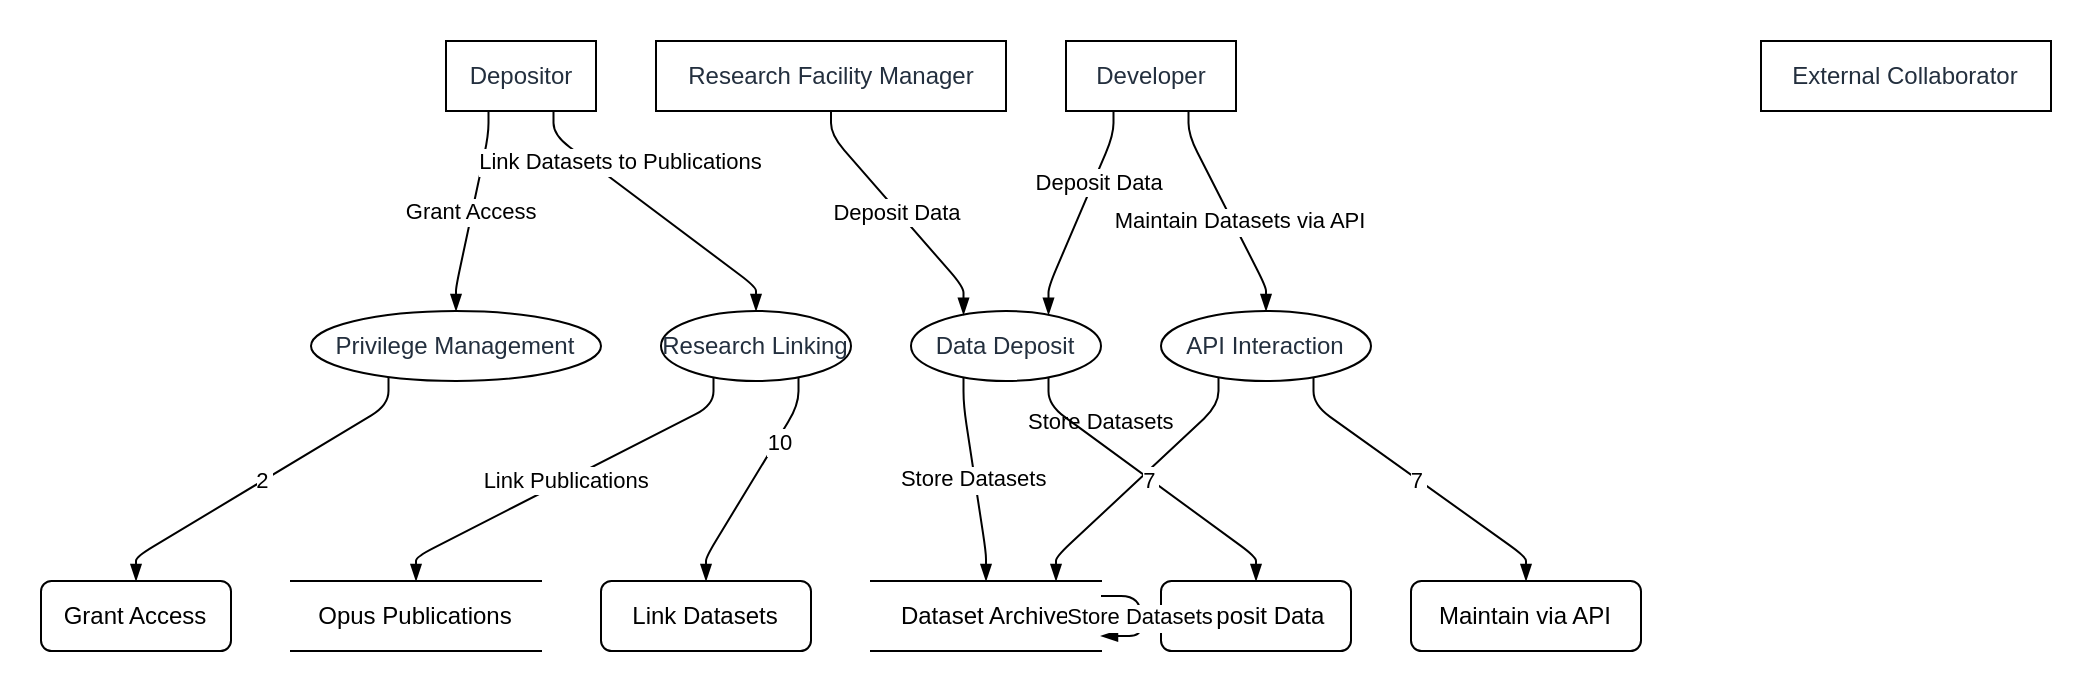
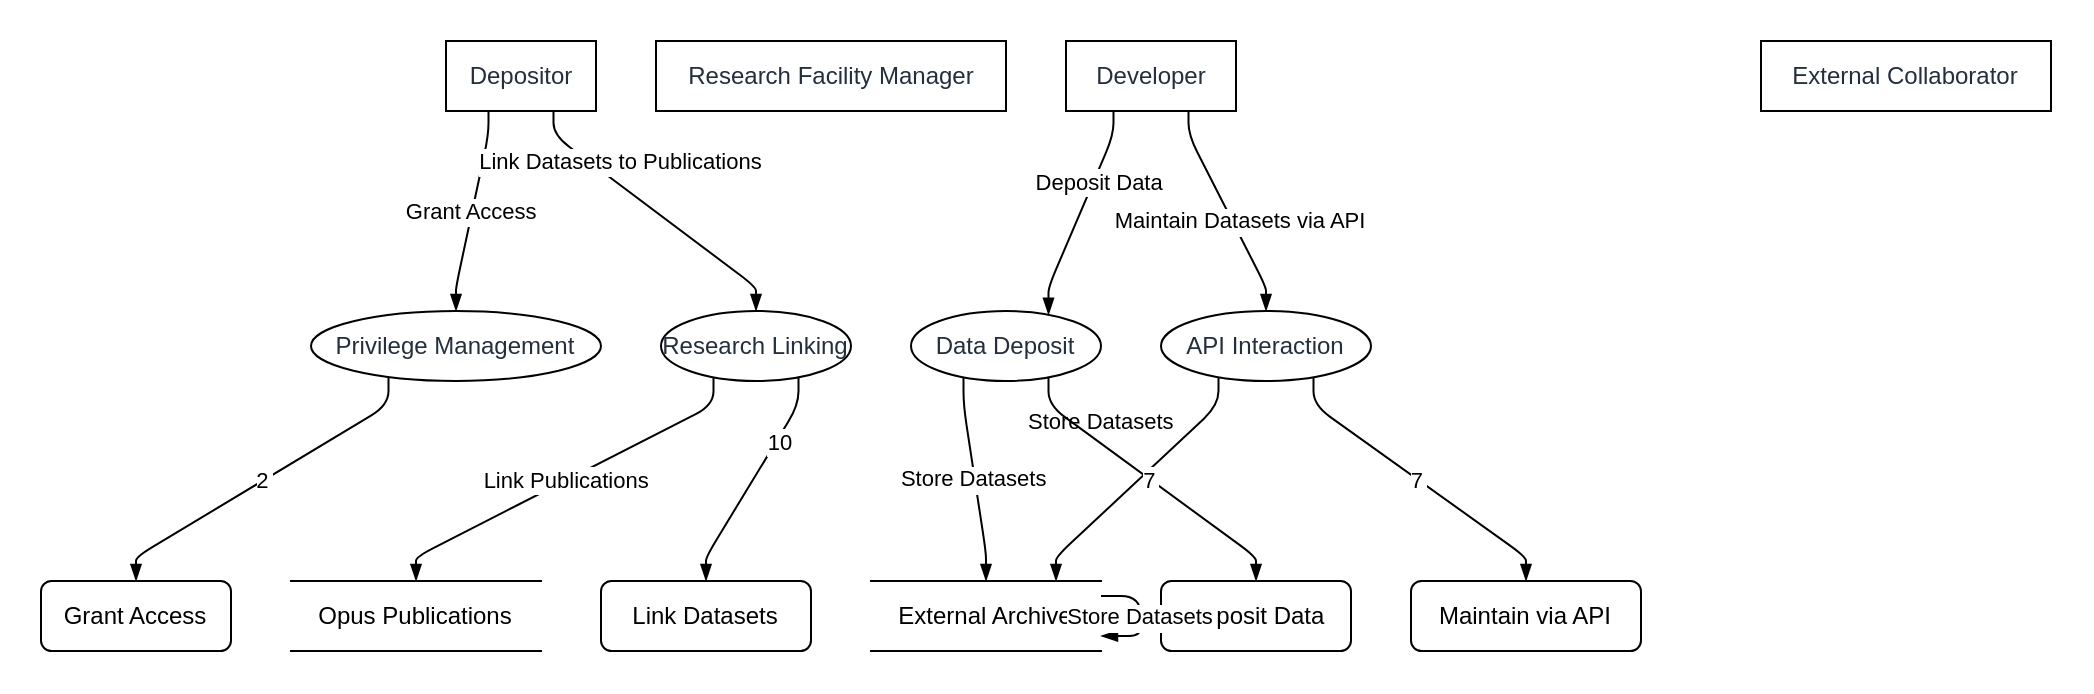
edge "Research Facility Manager" -> "Data Deposit": removed, label "Deposit Data"
node "Dataset Archive": label "Dataset Archive" -> "External Archive"
